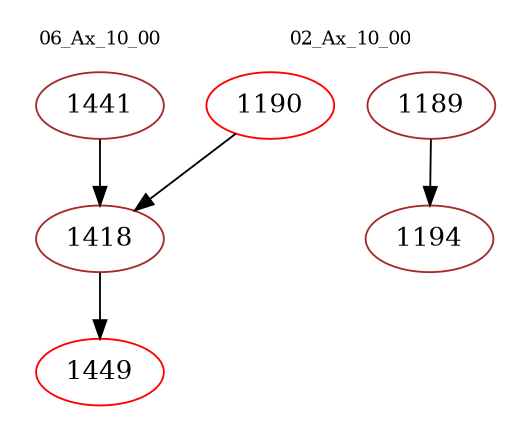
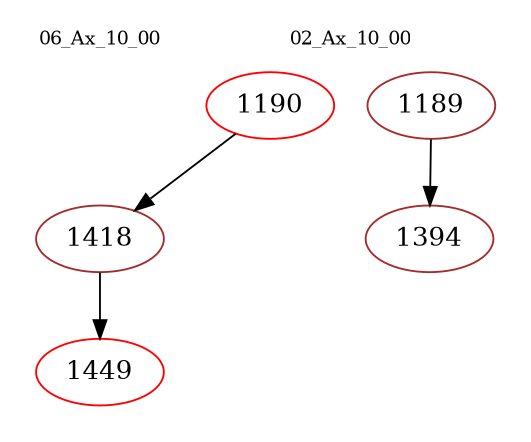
node "1441": removed
node "1194": label "1194" -> "1394"
